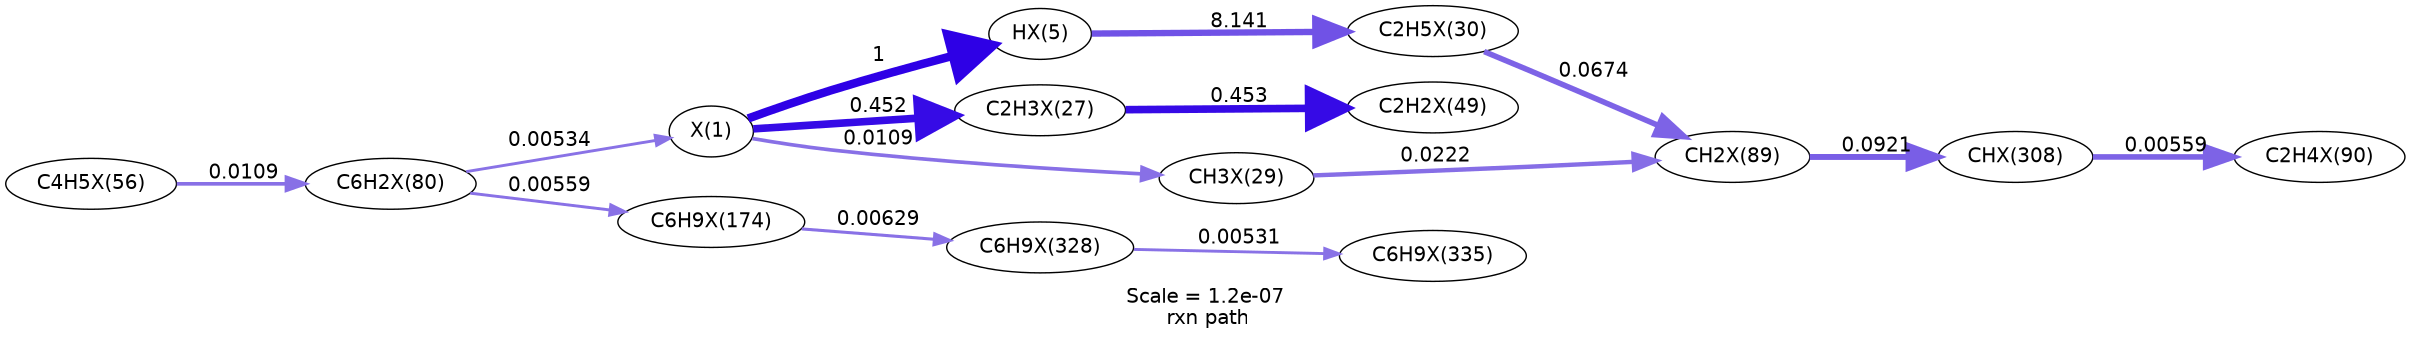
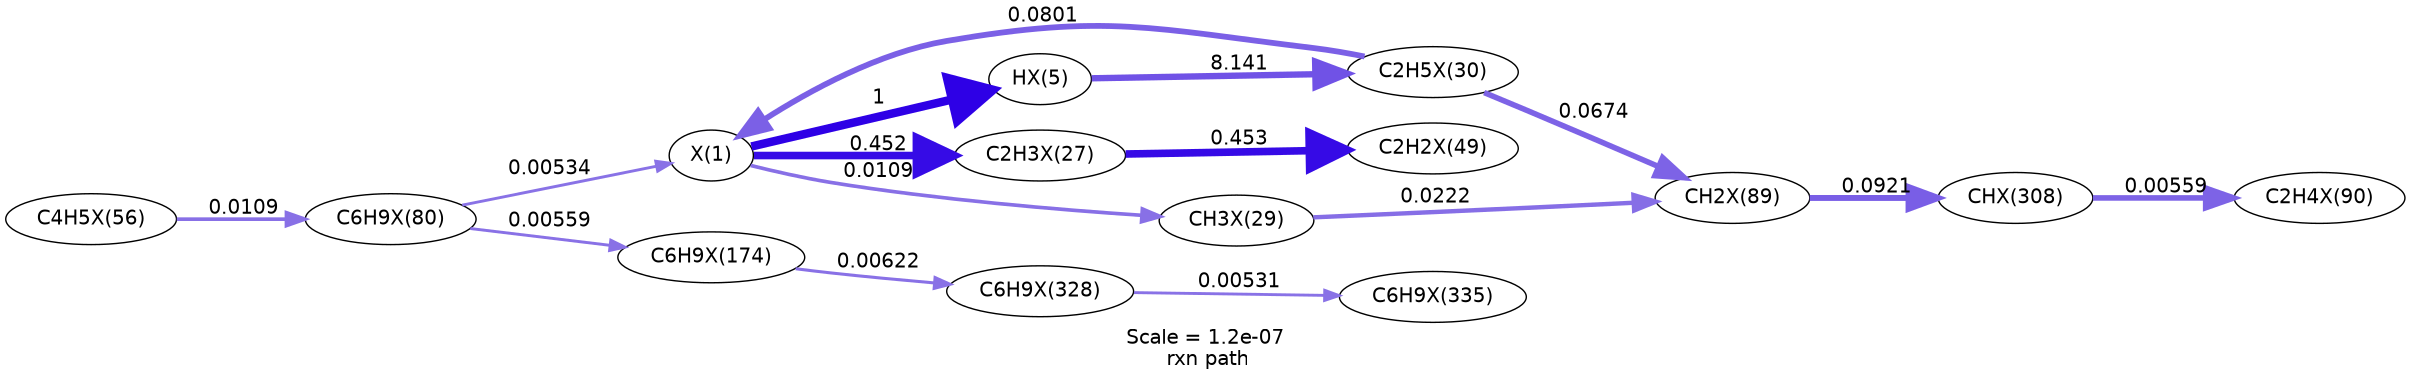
edge "C2H5X(30)" -> "X(1)": added, label "0.0801"
node "C6H2X(80)": label "C6H2X(80)" -> "C6H9X(80)"
edge "C6H9X(174)" -> "C6H9X(328)": label " 0.00629" -> " 0.00622"
